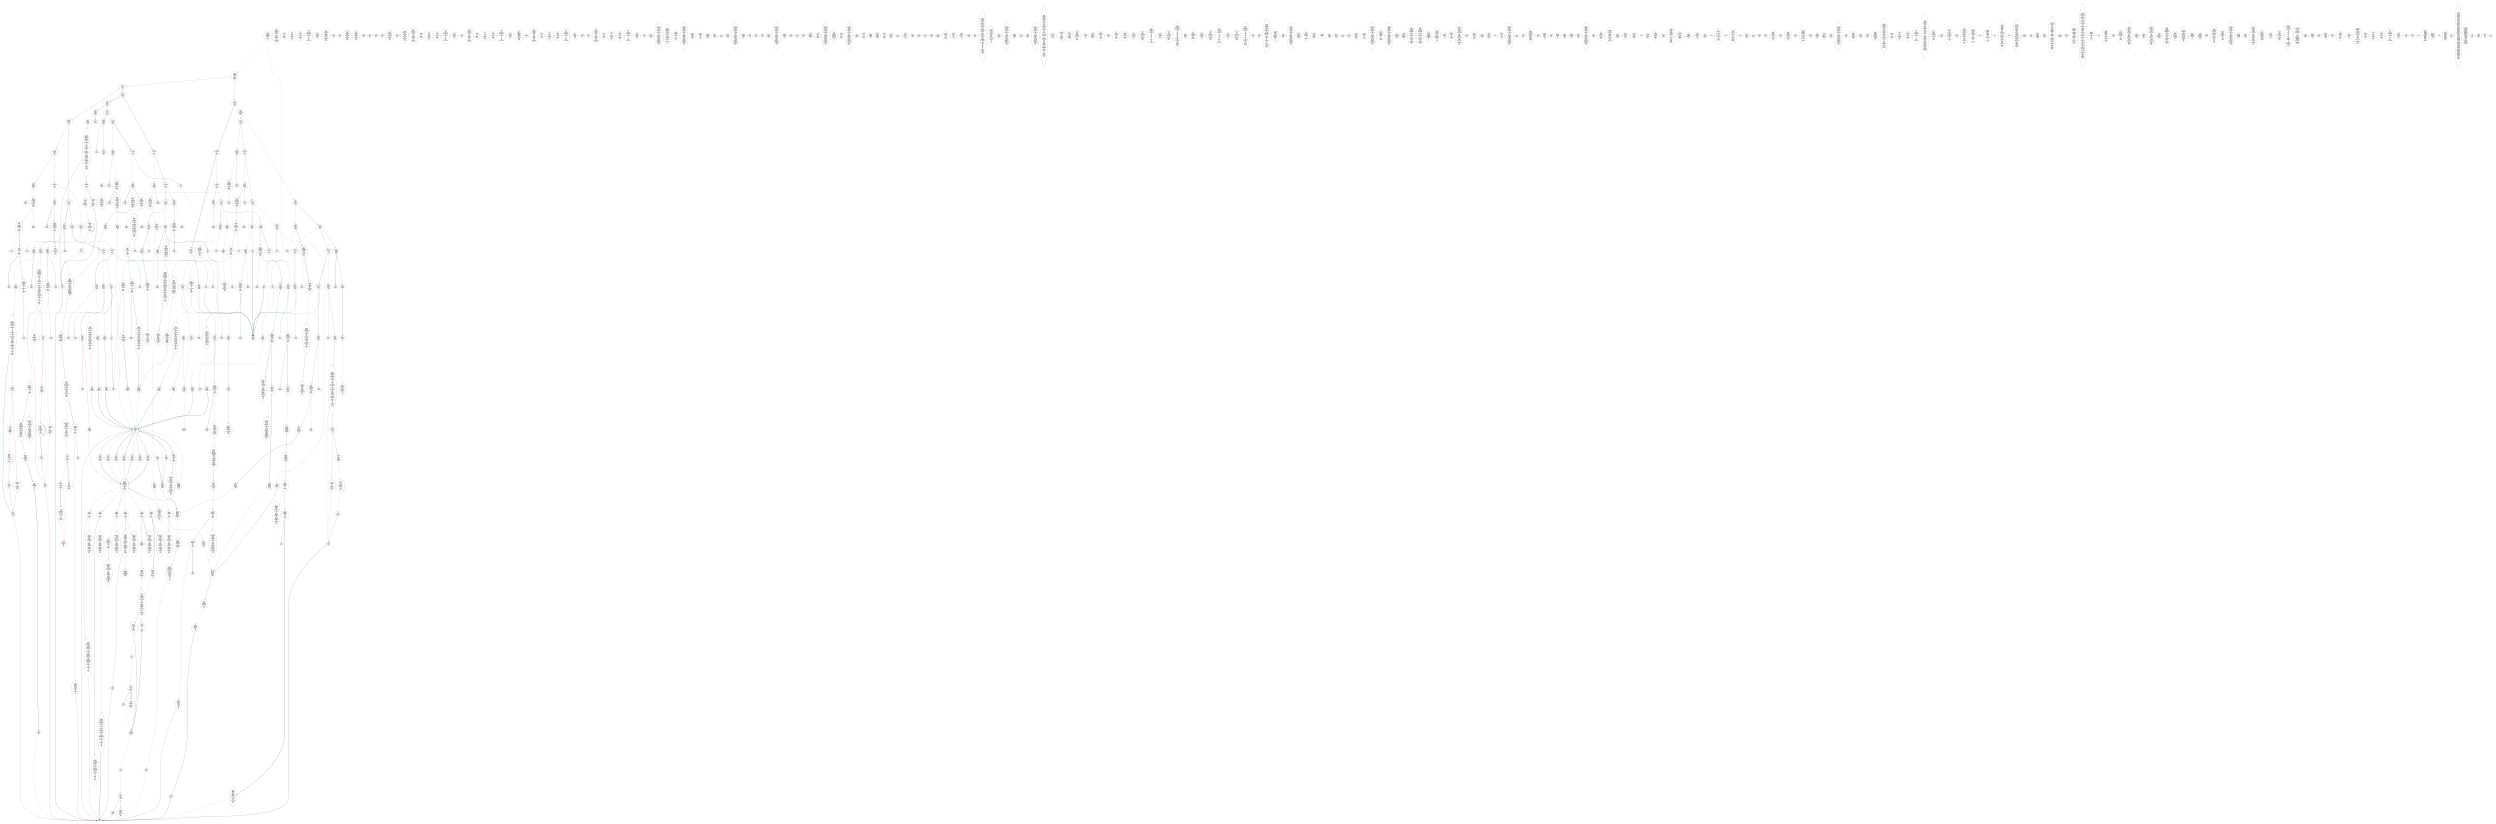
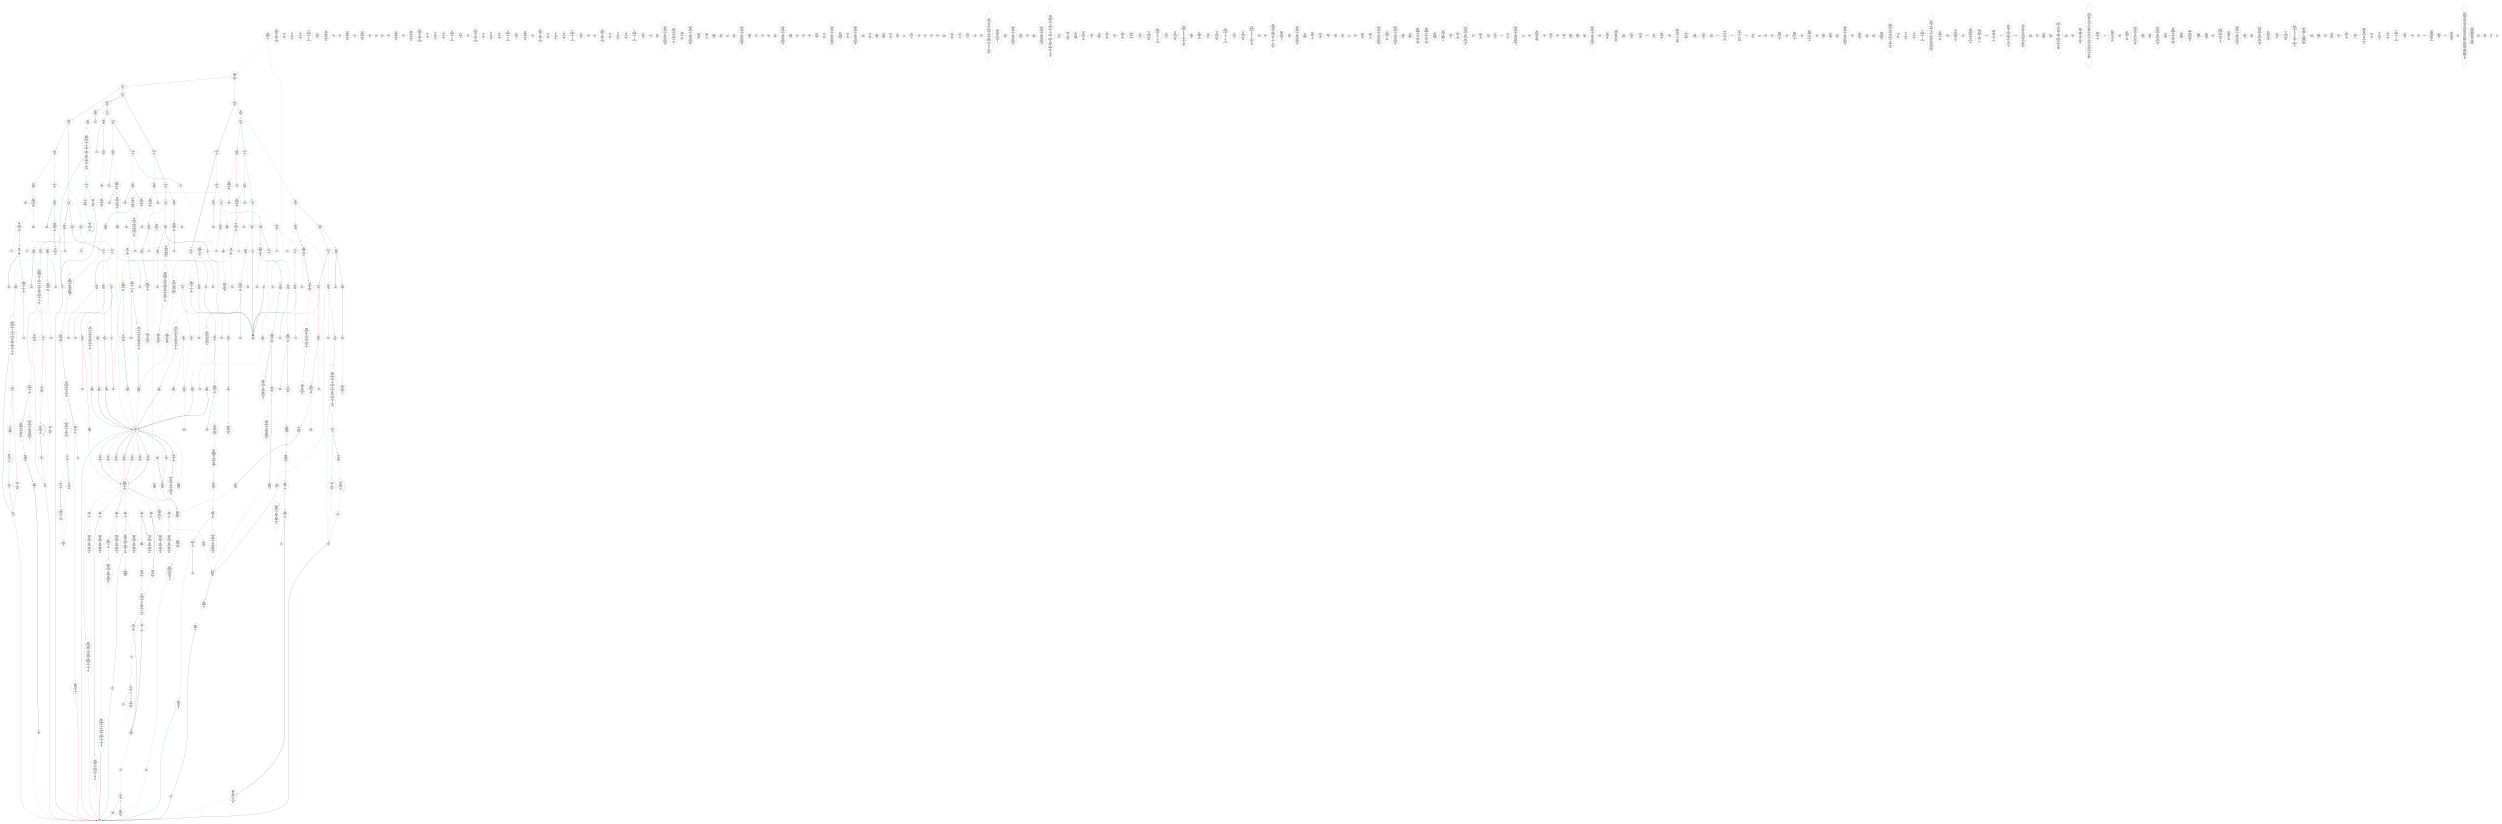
node "# 0x55c JUMPDEST STOP": added
